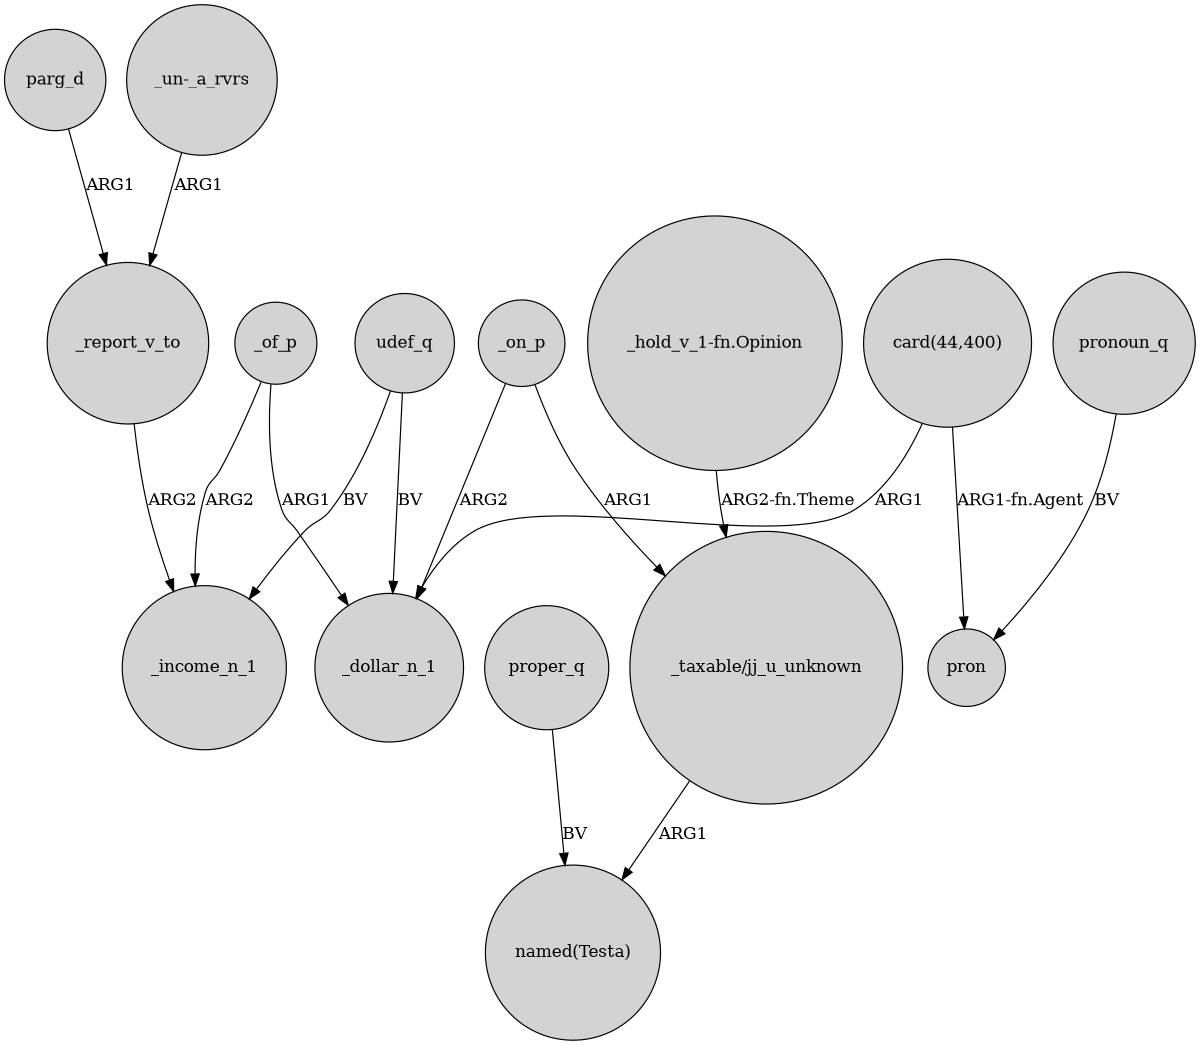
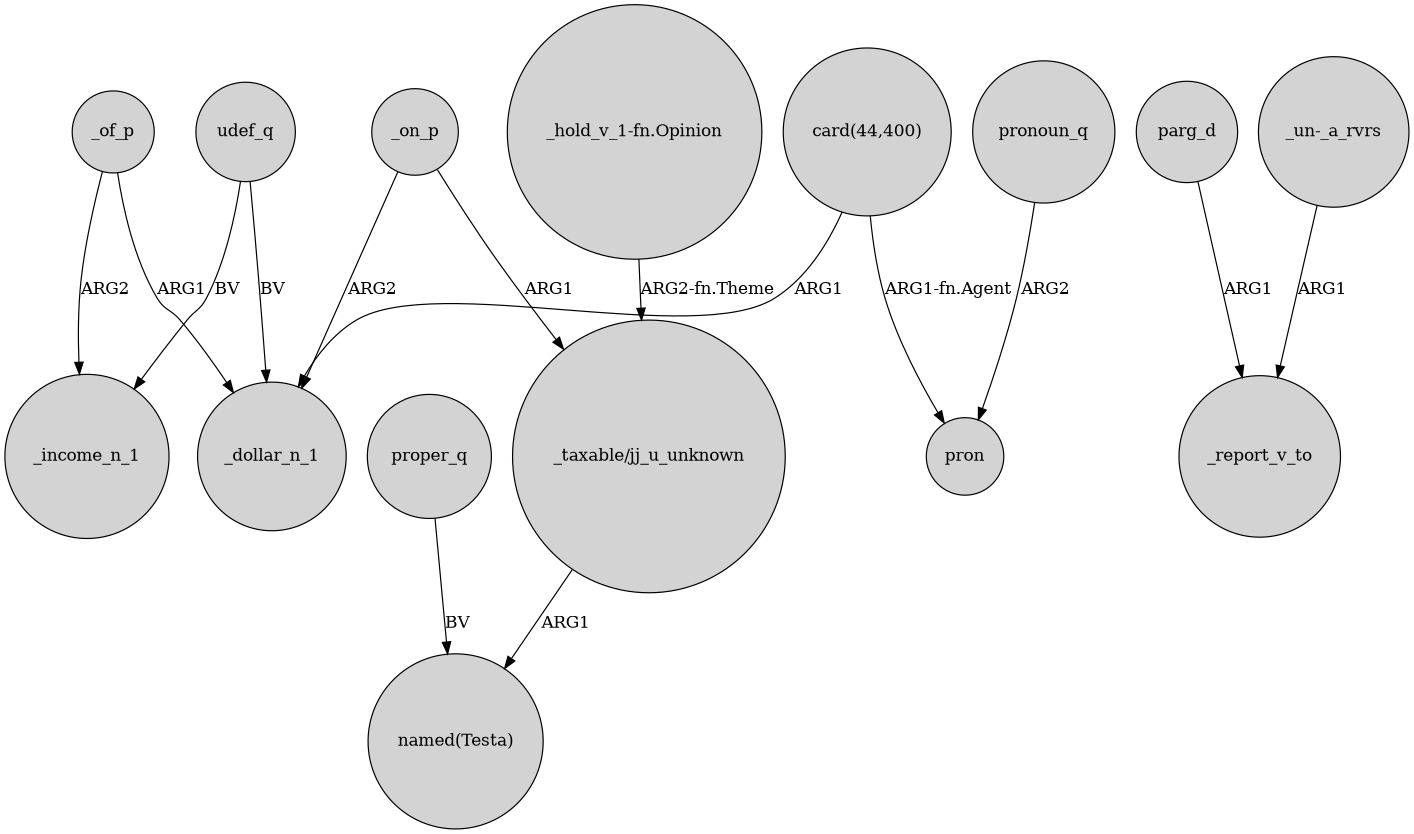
edge "pronoun_q" -> "pron": label "BV" -> "ARG2"
edge "_report_v_to" -> "_income_n_1": removed, label "ARG2"
